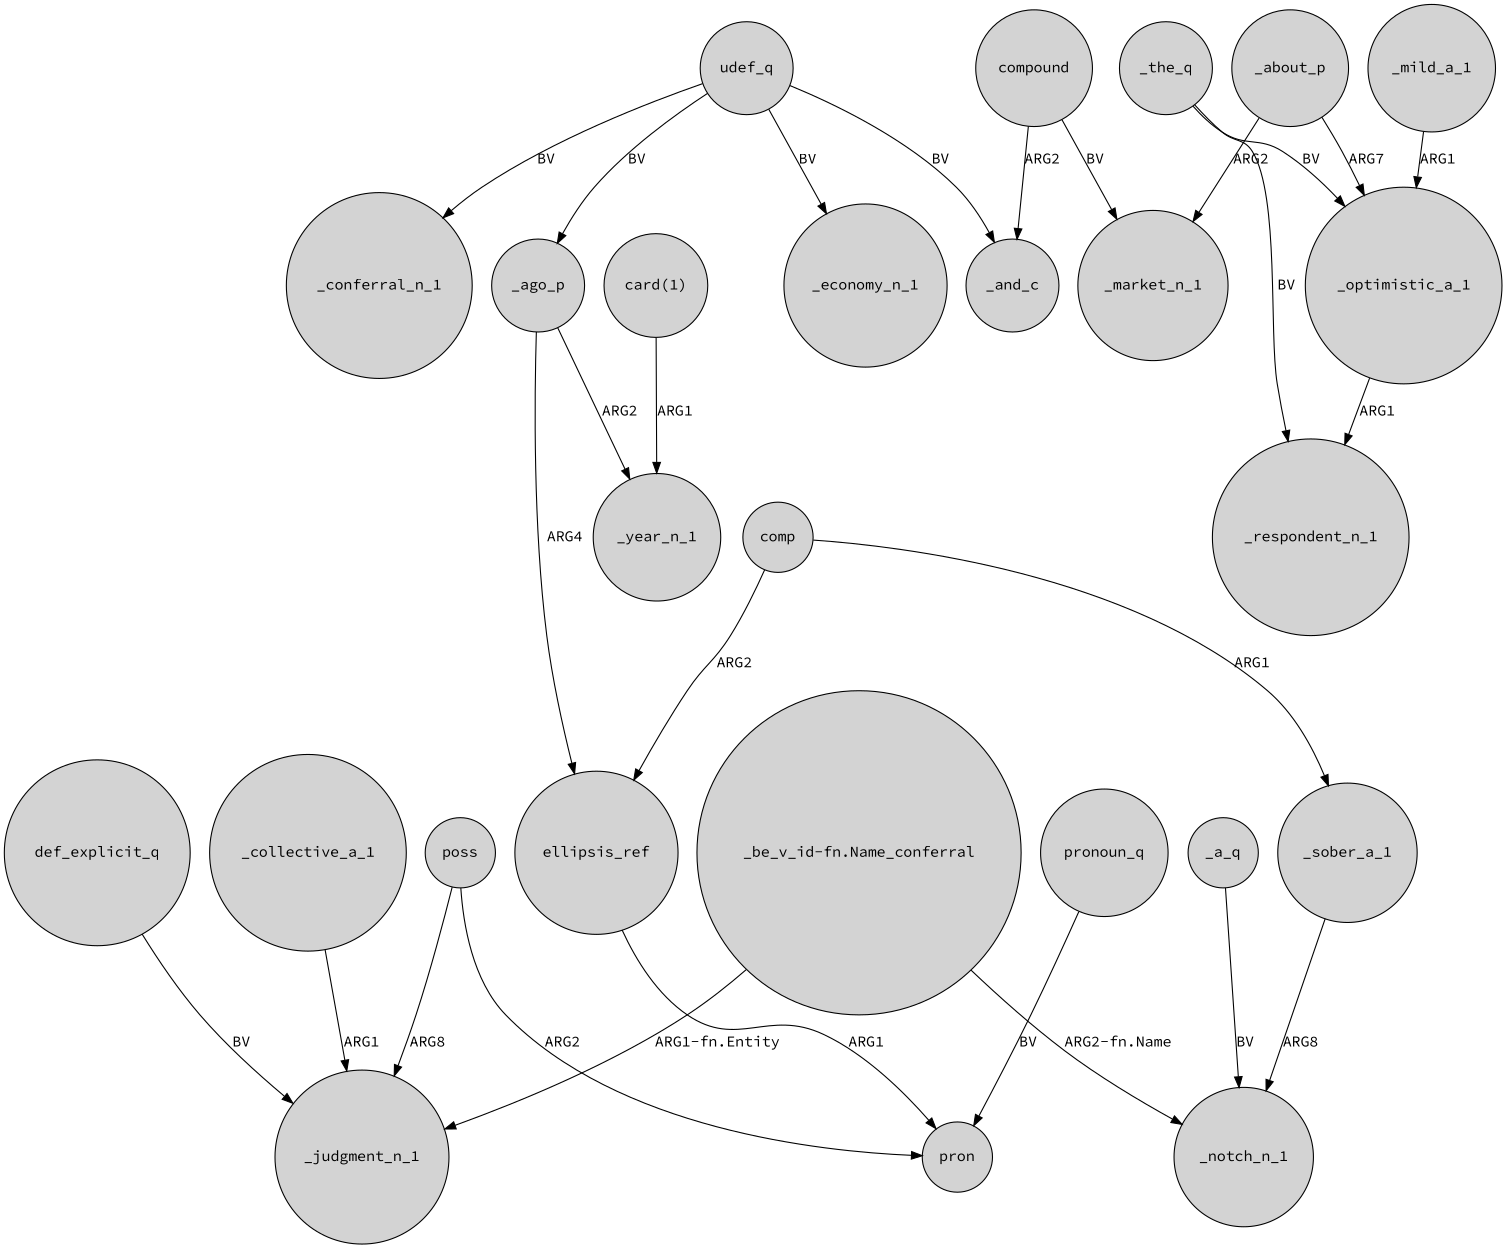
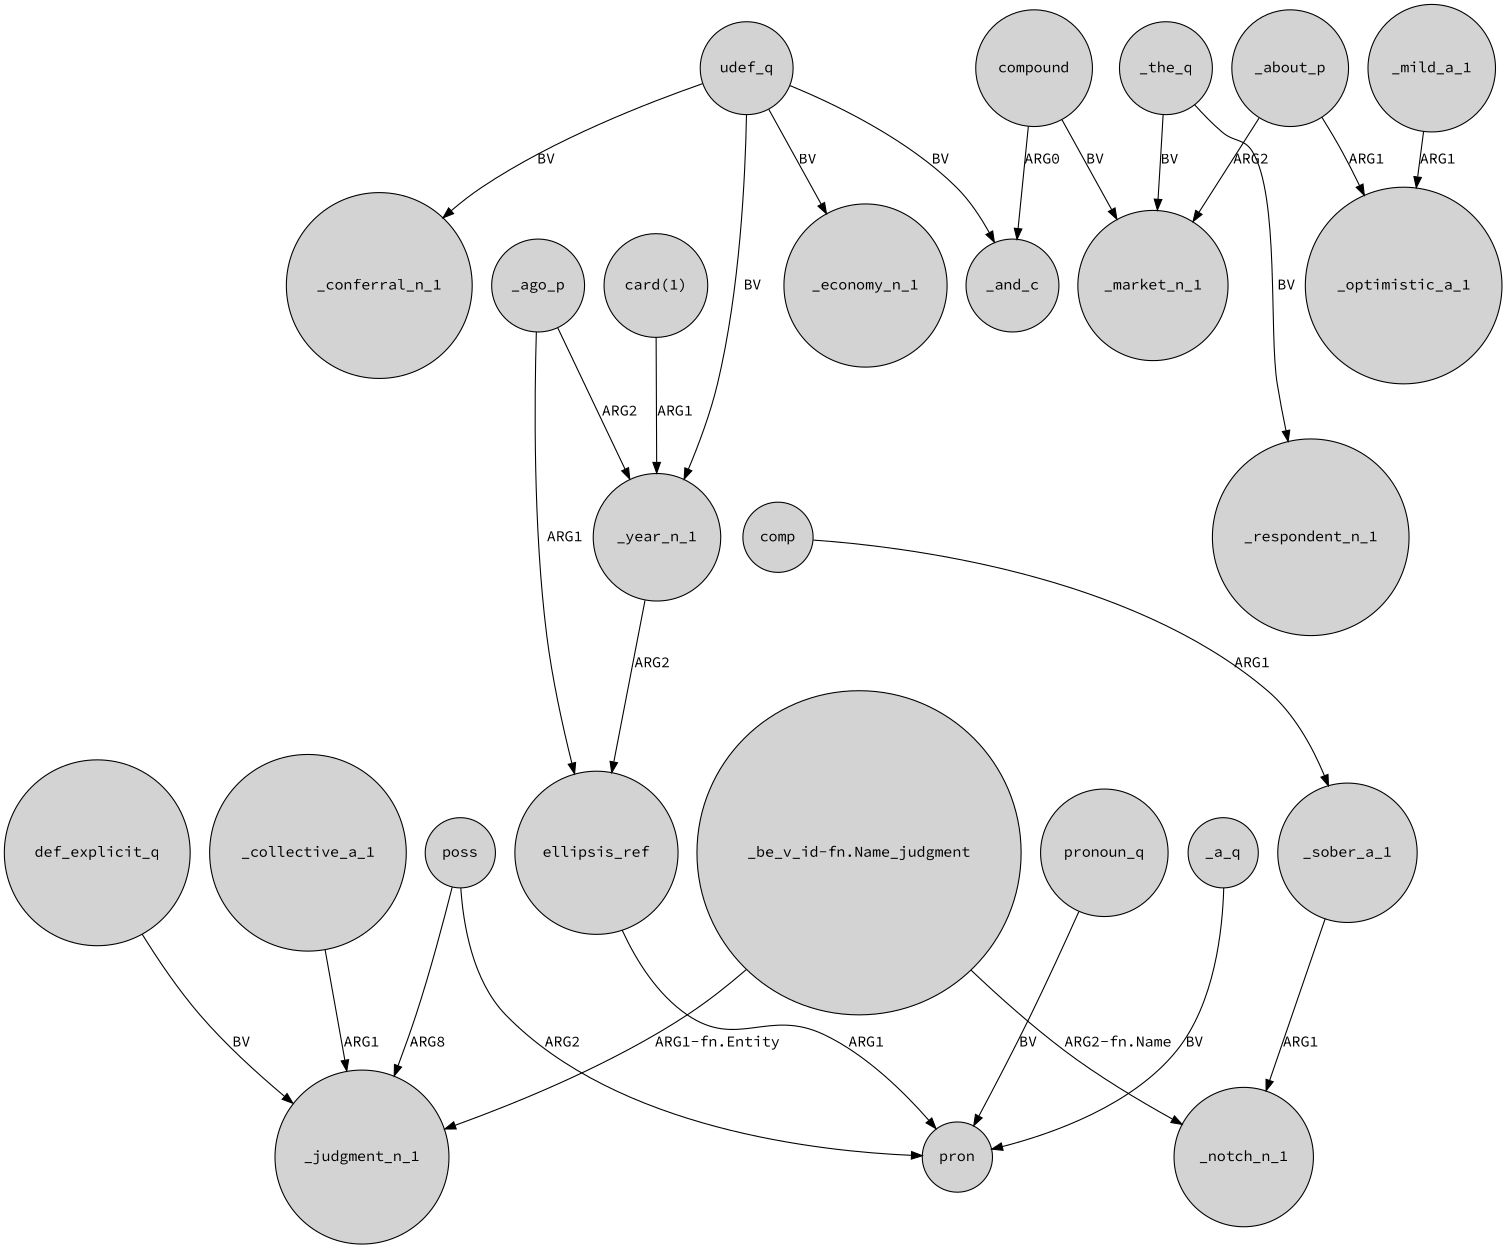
edge "_the_q" -> "_optimistic_a_1": now "_the_q" -> "_market_n_1"
edge "udef_q" -> "_ago_p": now "udef_q" -> "_year_n_1"
edge "compound" -> "_and_c": label "ARG2" -> "ARG0"
edge "_about_p" -> "_optimistic_a_1": label "ARG7" -> "ARG1"
edge "_optimistic_a_1" -> "_respondent_n_1": removed, label "ARG1"
edge "_ago_p" -> "ellipsis_ref": label "ARG4" -> "ARG1"
edge "comp" -> "ellipsis_ref": now "_year_n_1" -> "ellipsis_ref"
node "_be_v_id-fn.Name_conferral": label "_be_v_id-fn.Name_conferral" -> "_be_v_id-fn.Name_judgment"
edge "_a_q" -> "_notch_n_1": now "_a_q" -> "pron"
edge "_sober_a_1" -> "_notch_n_1": label "ARG8" -> "ARG1"
